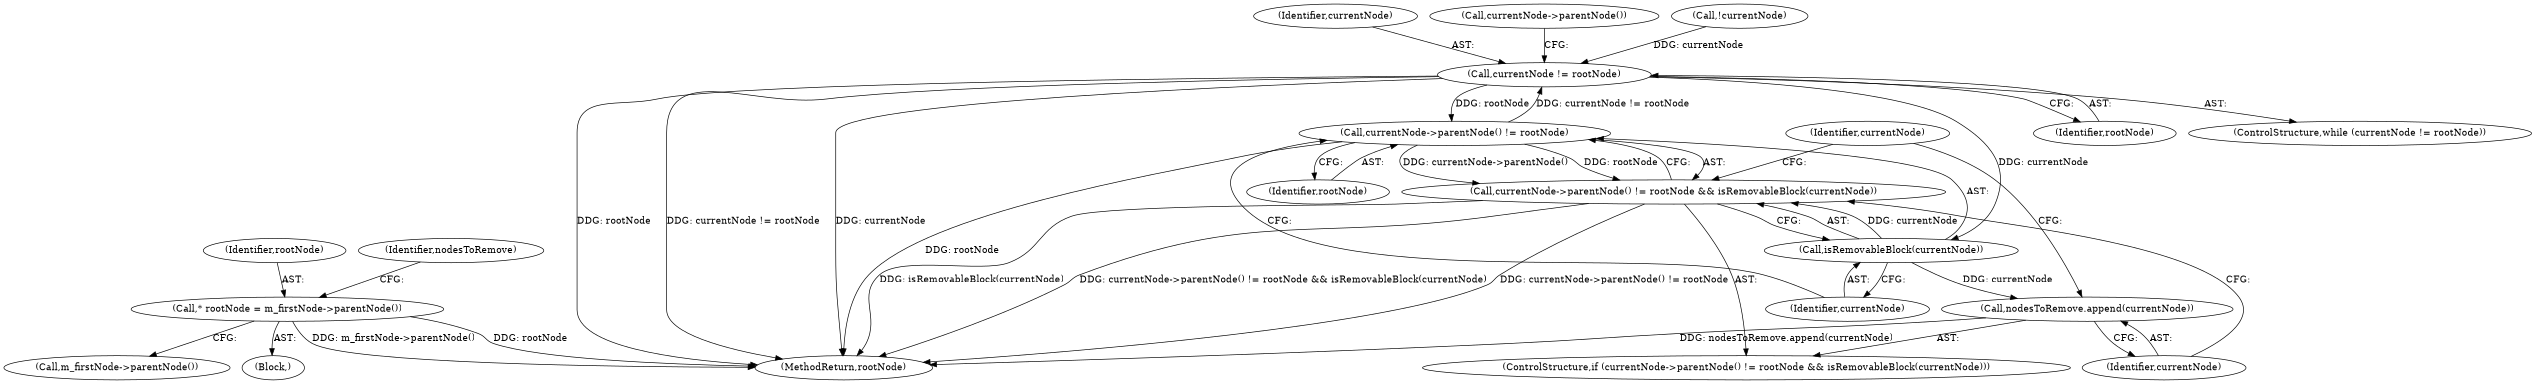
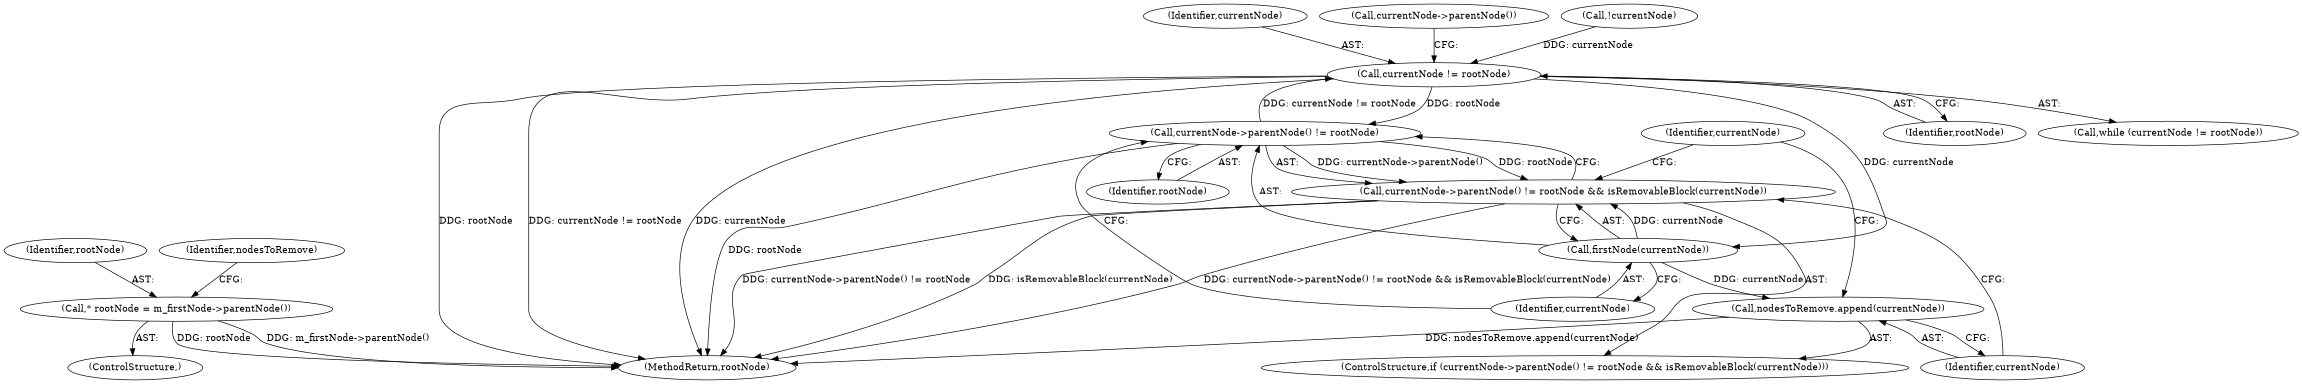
node "(ControlStructure,while (currentNode != rootNode))": label "(ControlStructure,while (currentNode != rootNode))" -> "(Call,while (currentNode != rootNode))"
node "(Call,isRemovableBlock(currentNode))": label "(Call,isRemovableBlock(currentNode))" -> "(Call,firstNode(currentNode))"
node "(Call,m_firstNode->parentNode())": removed
node "(Block,)": label "(Block,)" -> "(ControlStructure,)"
